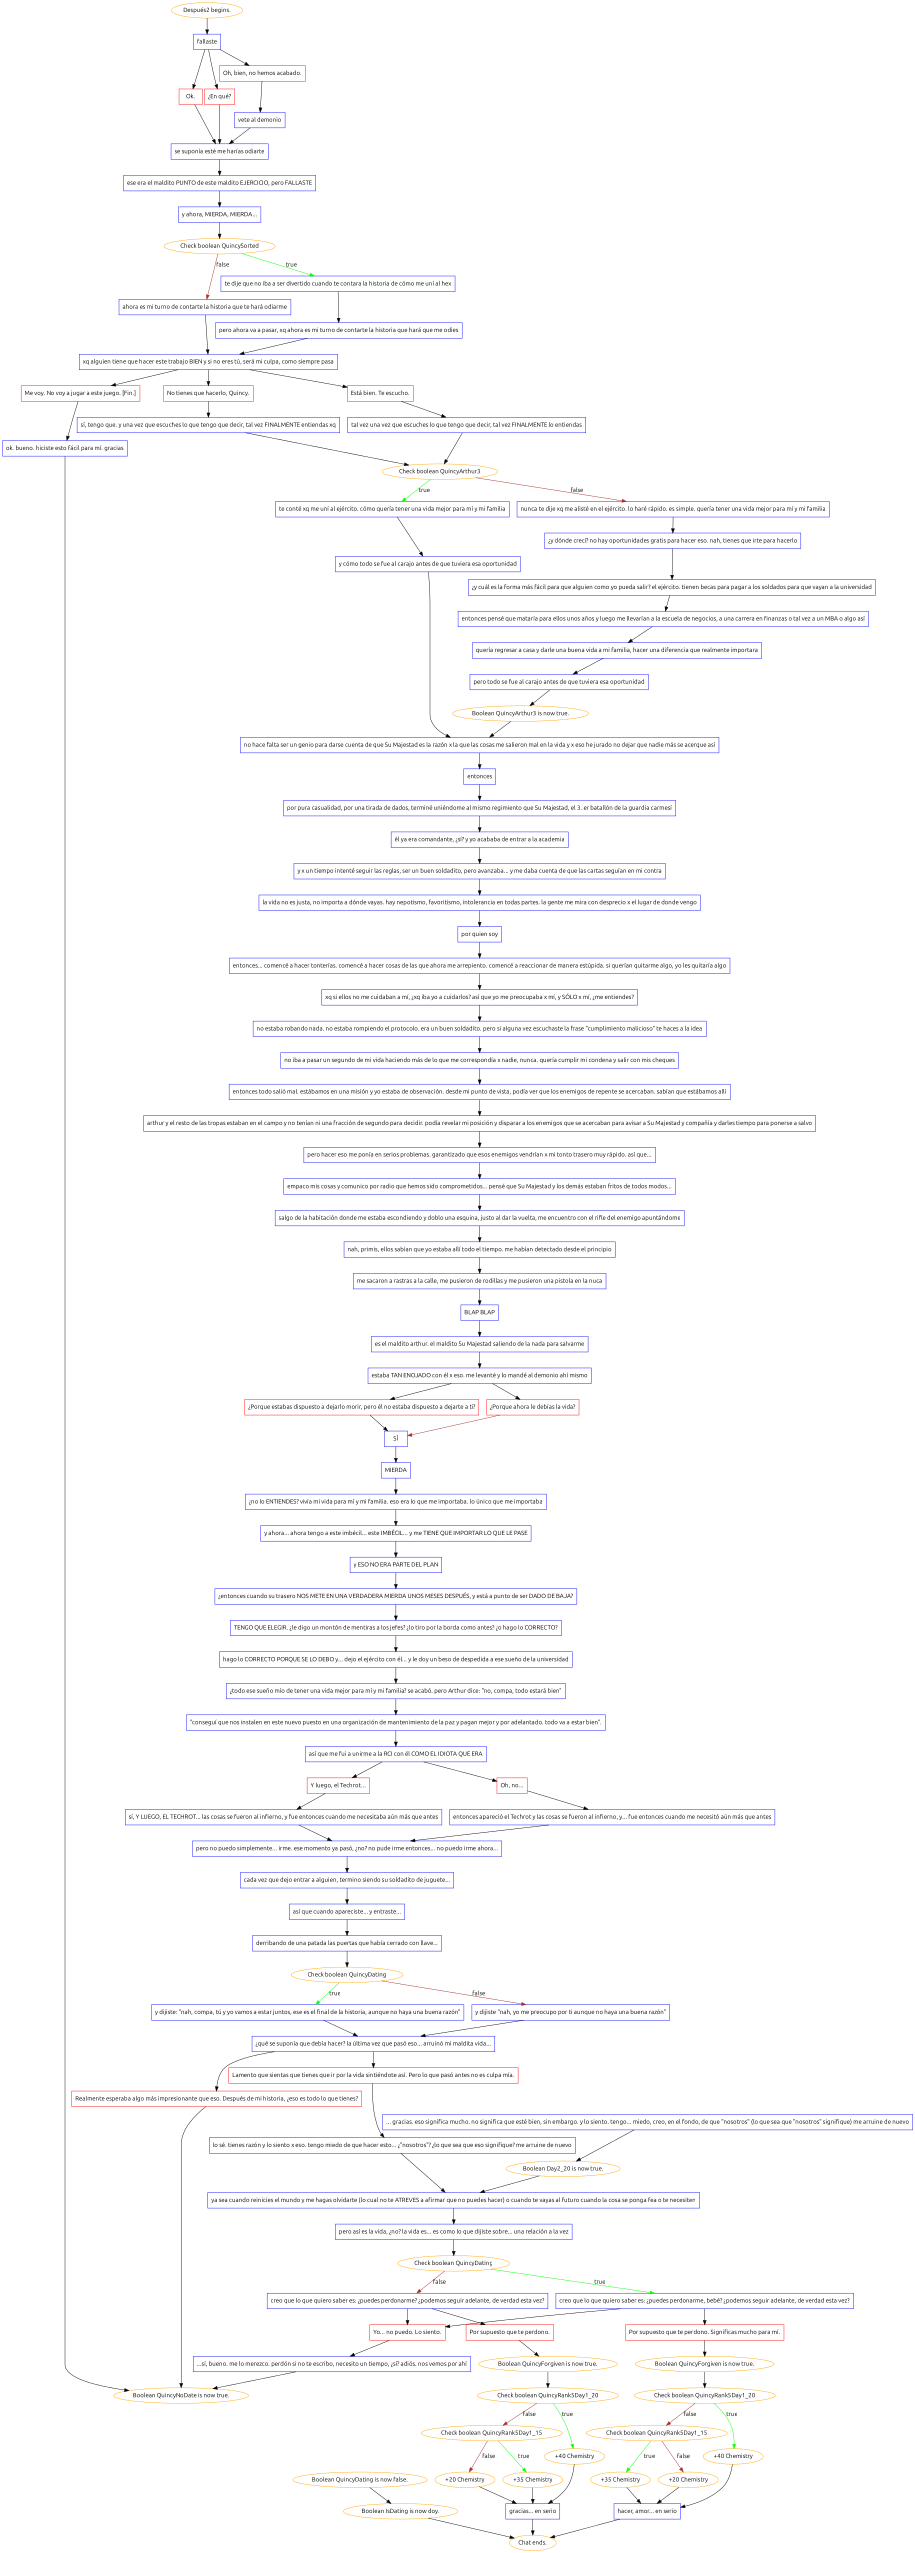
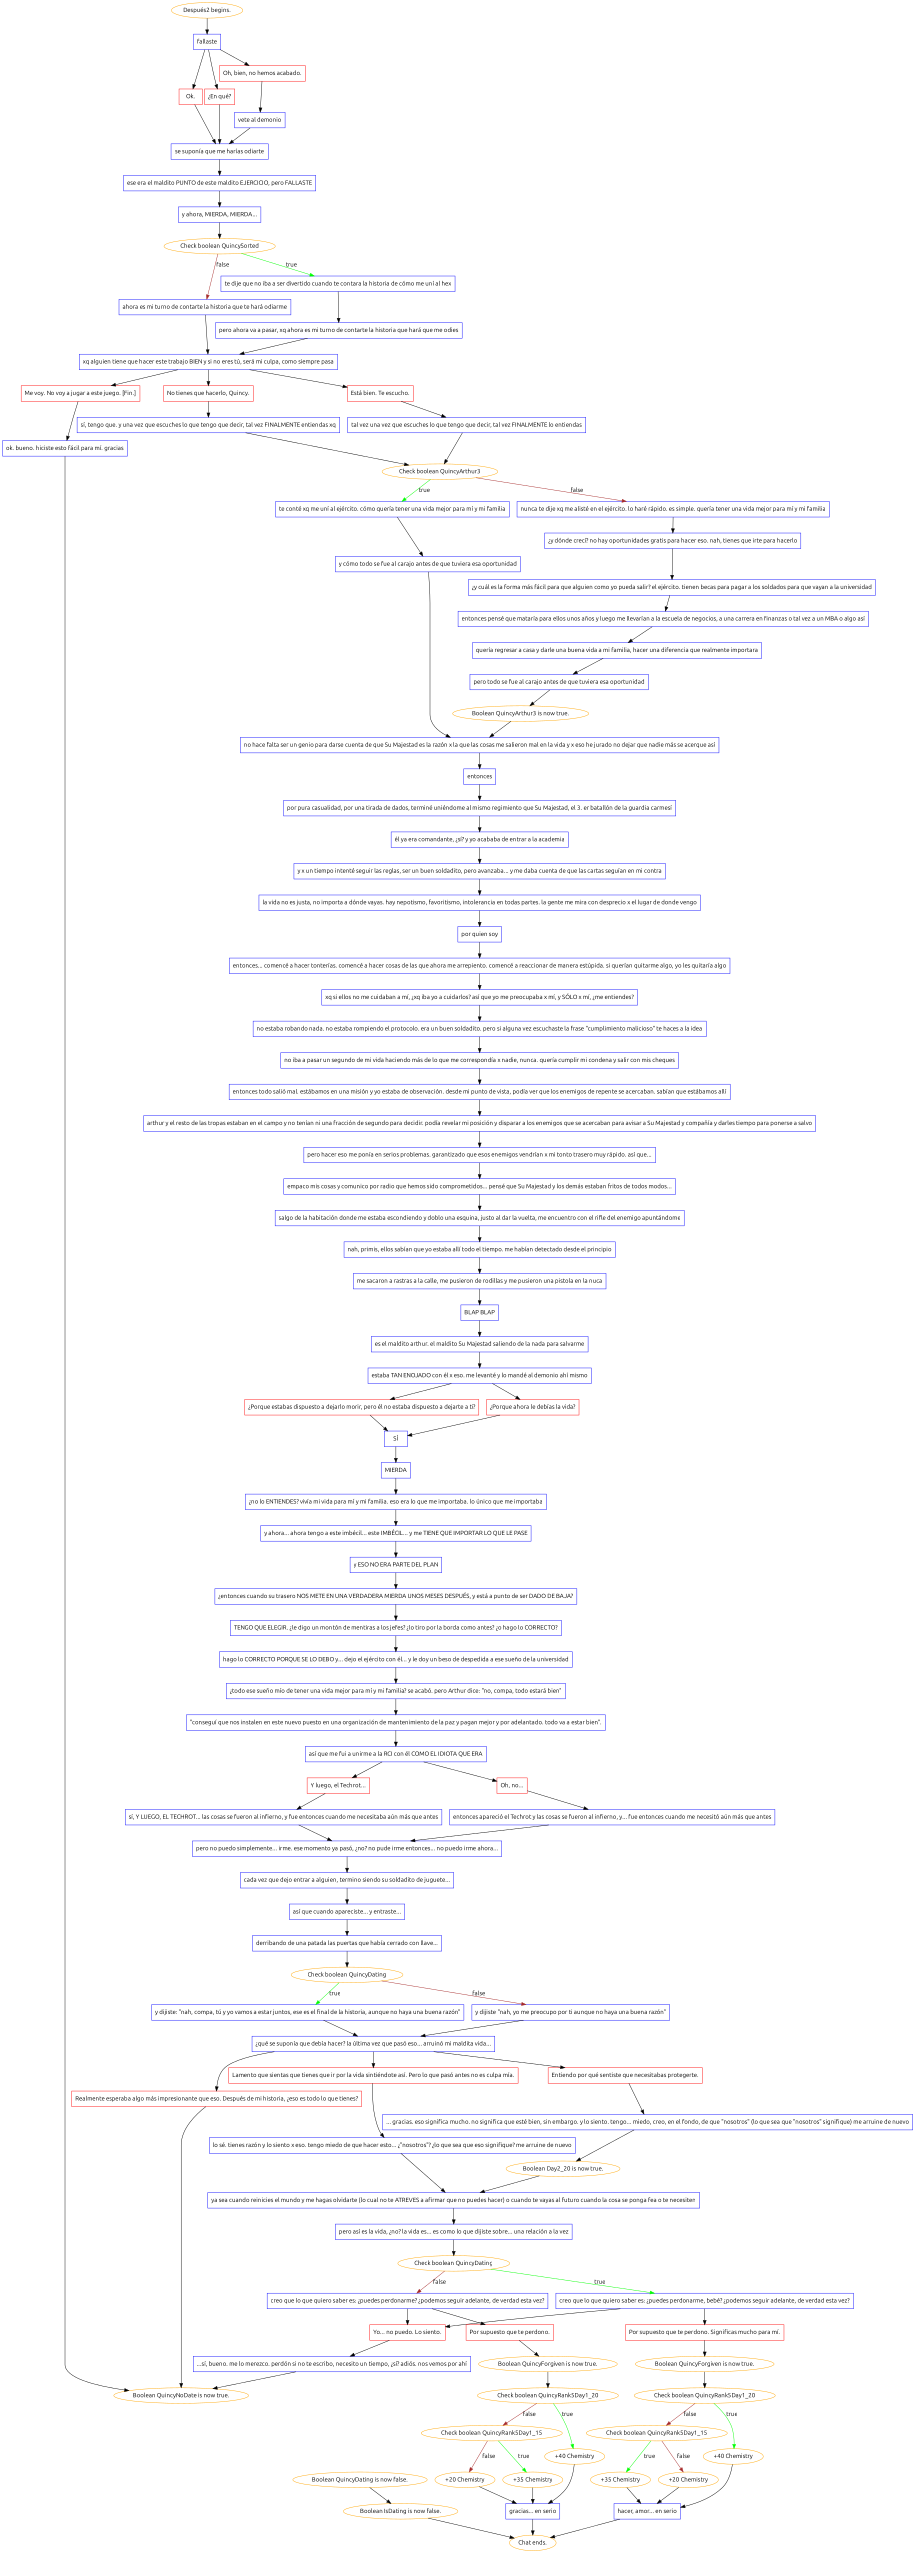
node "se suponía esté me harías odiarte": label "se suponía esté me harías odiarte" -> "se suponía que me harías odiarte"
edge "¿Porque ahora le debías la vida?" -> "SÍ": color brown -> black
node "Entiendo por qué sentiste que necesitabas protegerte.": added
node "Boolean IsDating is now doy.": label "Boolean IsDating is now doy." -> "Boolean IsDating is now false."
